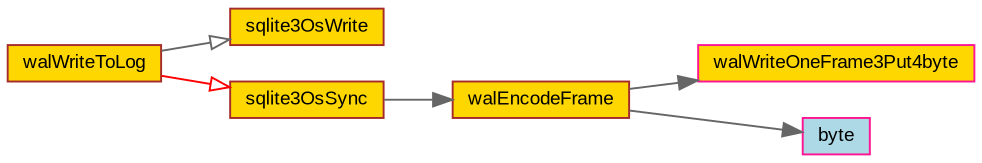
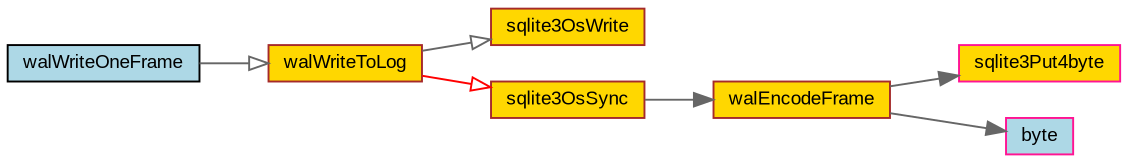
node "walWriteOneFrame": added
node "walWriteOneFrame3Put4byte": label "walWriteOneFrame3Put4byte" -> "sqlite3Put4byte"
